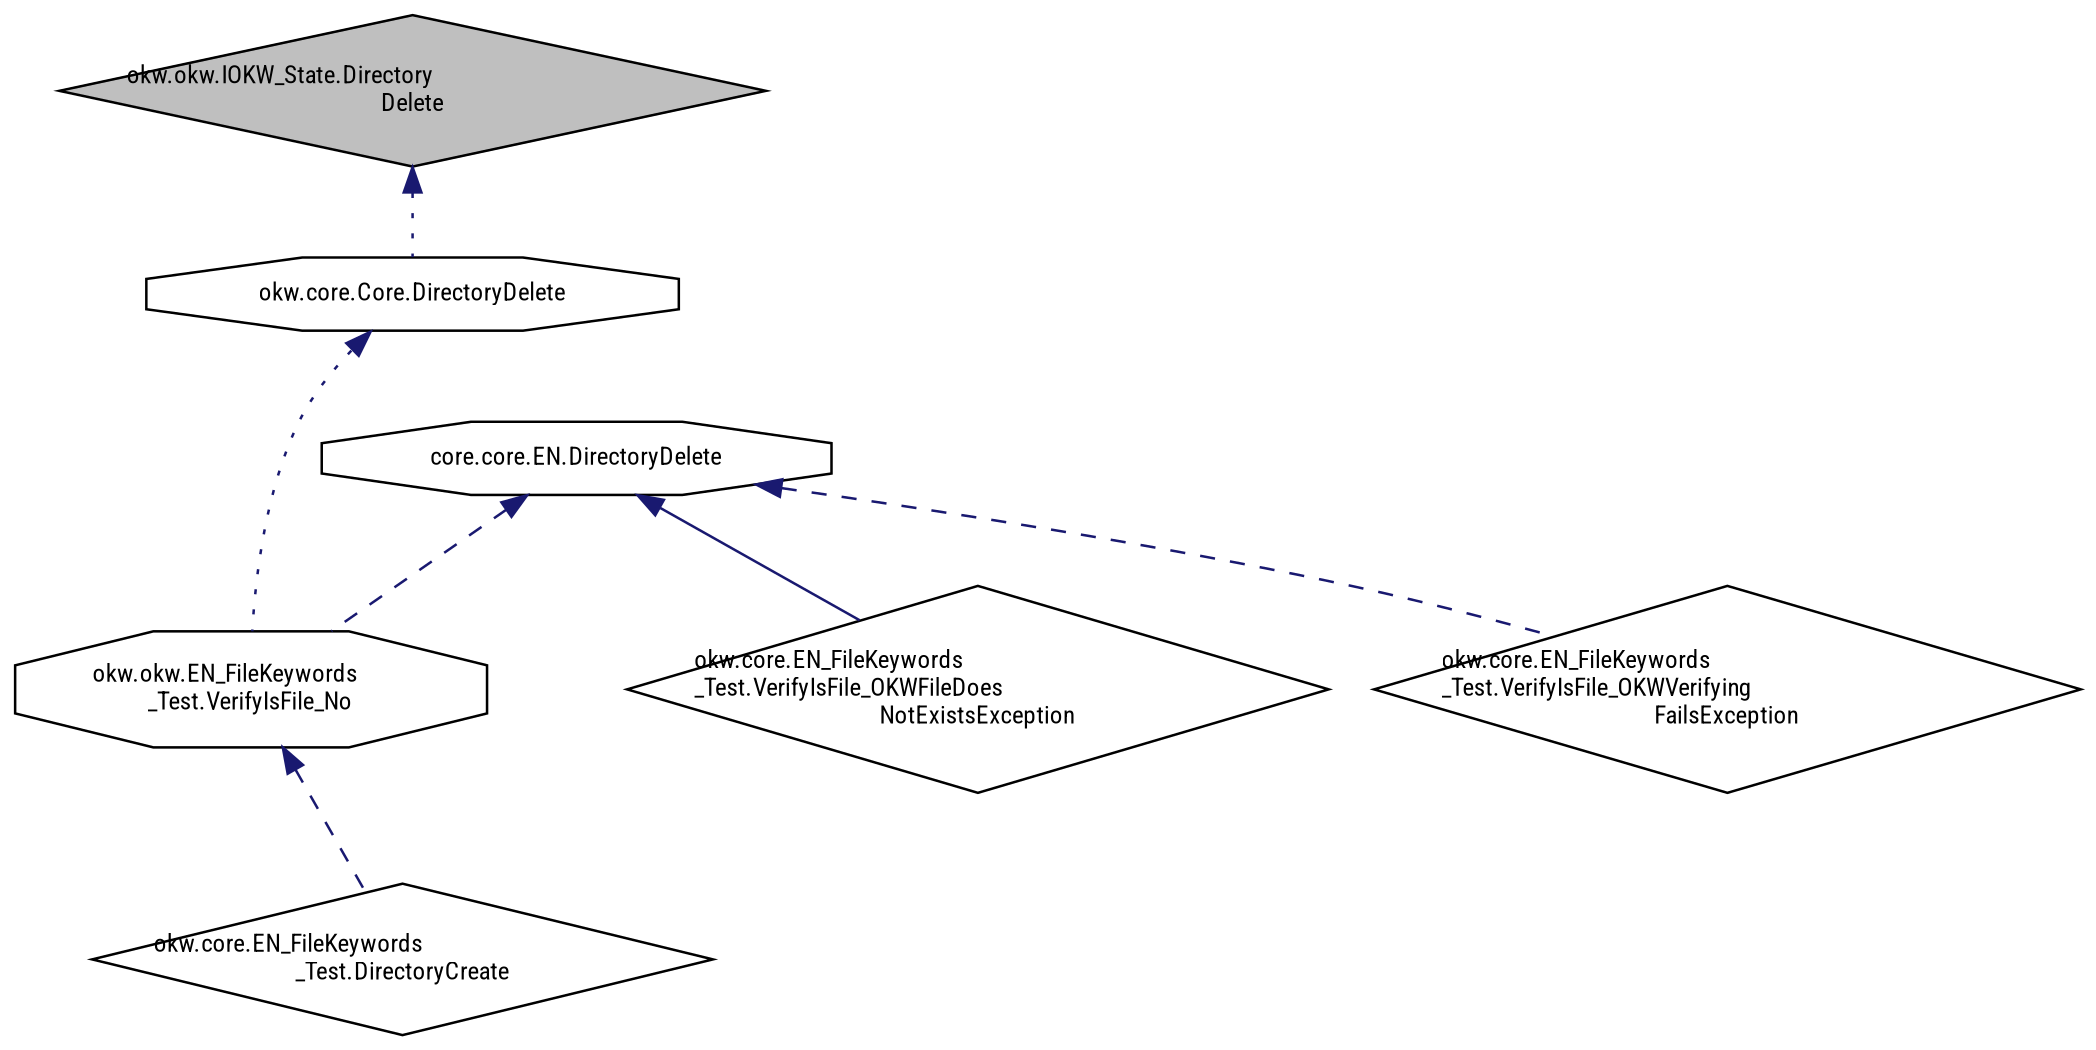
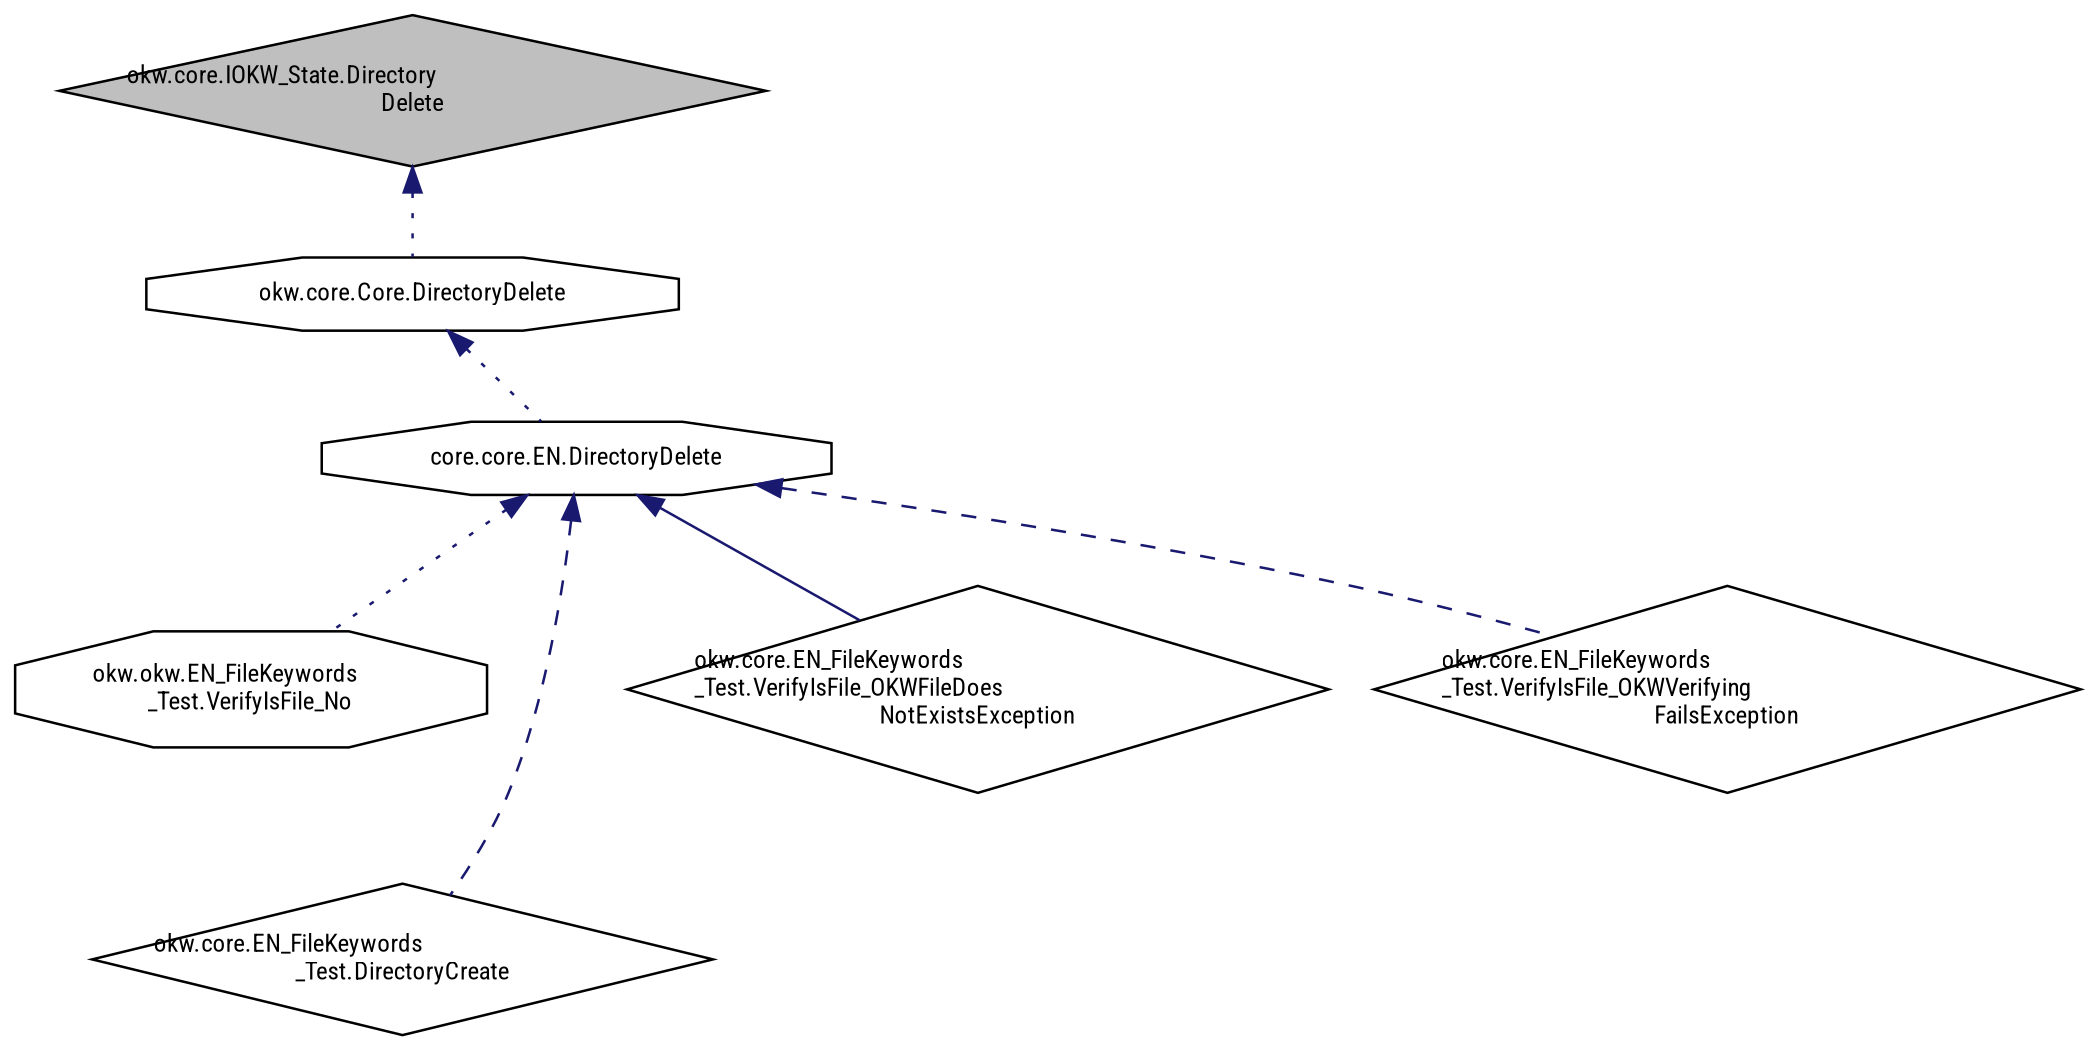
node "okw.okw.IOKW_State.Directory Delete": label "okw.okw.IOKW_State.Directory Delete" -> "okw.core.IOKW_State.Directory Delete"
edge "okw.okw.EN_FileKeywords _Test.VerifyIsFile_No" -> "okw.core.Core.DirectoryDelete": now "core.core.EN.DirectoryDelete" -> "okw.core.Core.DirectoryDelete"
edge "okw.okw.EN_FileKeywords _Test.VerifyIsFile_No" -> "core.core.EN.DirectoryDelete": style dashed -> dotted
edge "okw.core.EN_FileKeywords _Test.DirectoryCreate" -> "okw.okw.EN_FileKeywords _Test.VerifyIsFile_No": now "okw.core.EN_FileKeywords _Test.DirectoryCreate" -> "core.core.EN.DirectoryDelete"
